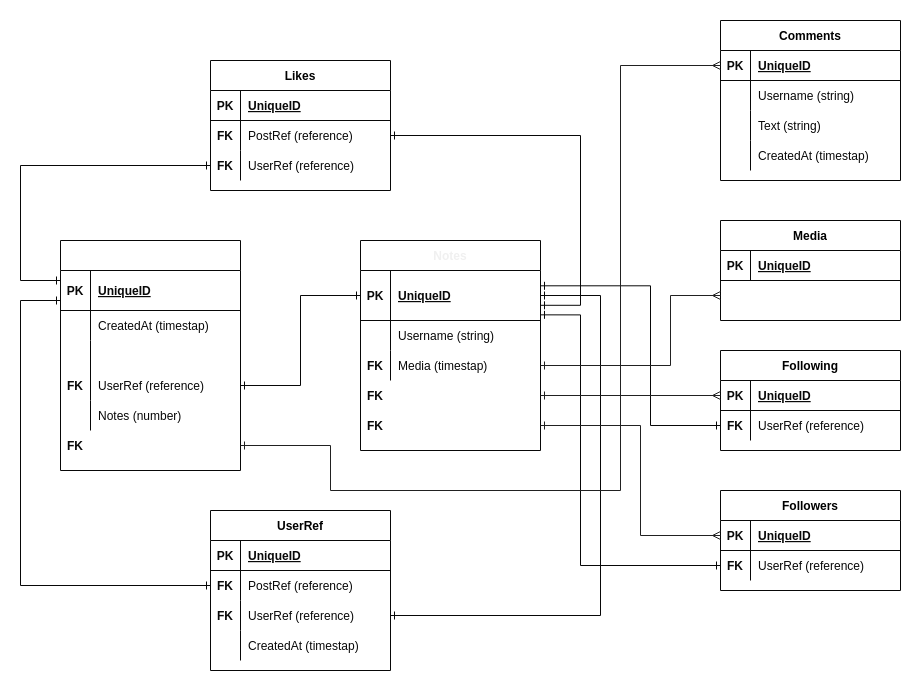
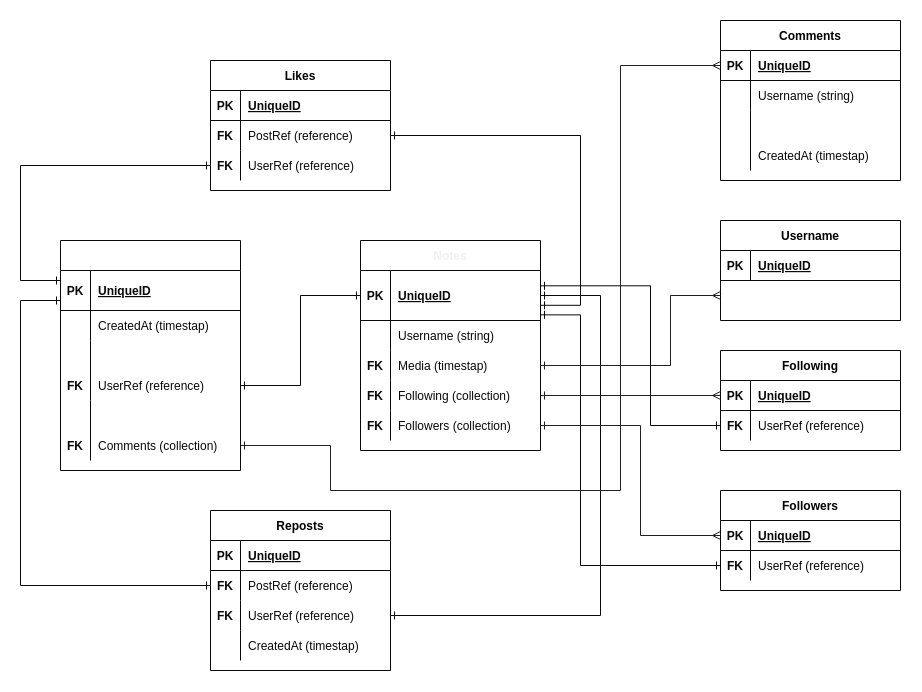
node "Text (string)": removed
node "Media": label "Media" -> "Username"
node "Following (collection)": added
node "Notes (number)": removed
node "Followers (collection)": added
node "Comments (collection)": added
node "UserRef": label "UserRef" -> "Reposts"
